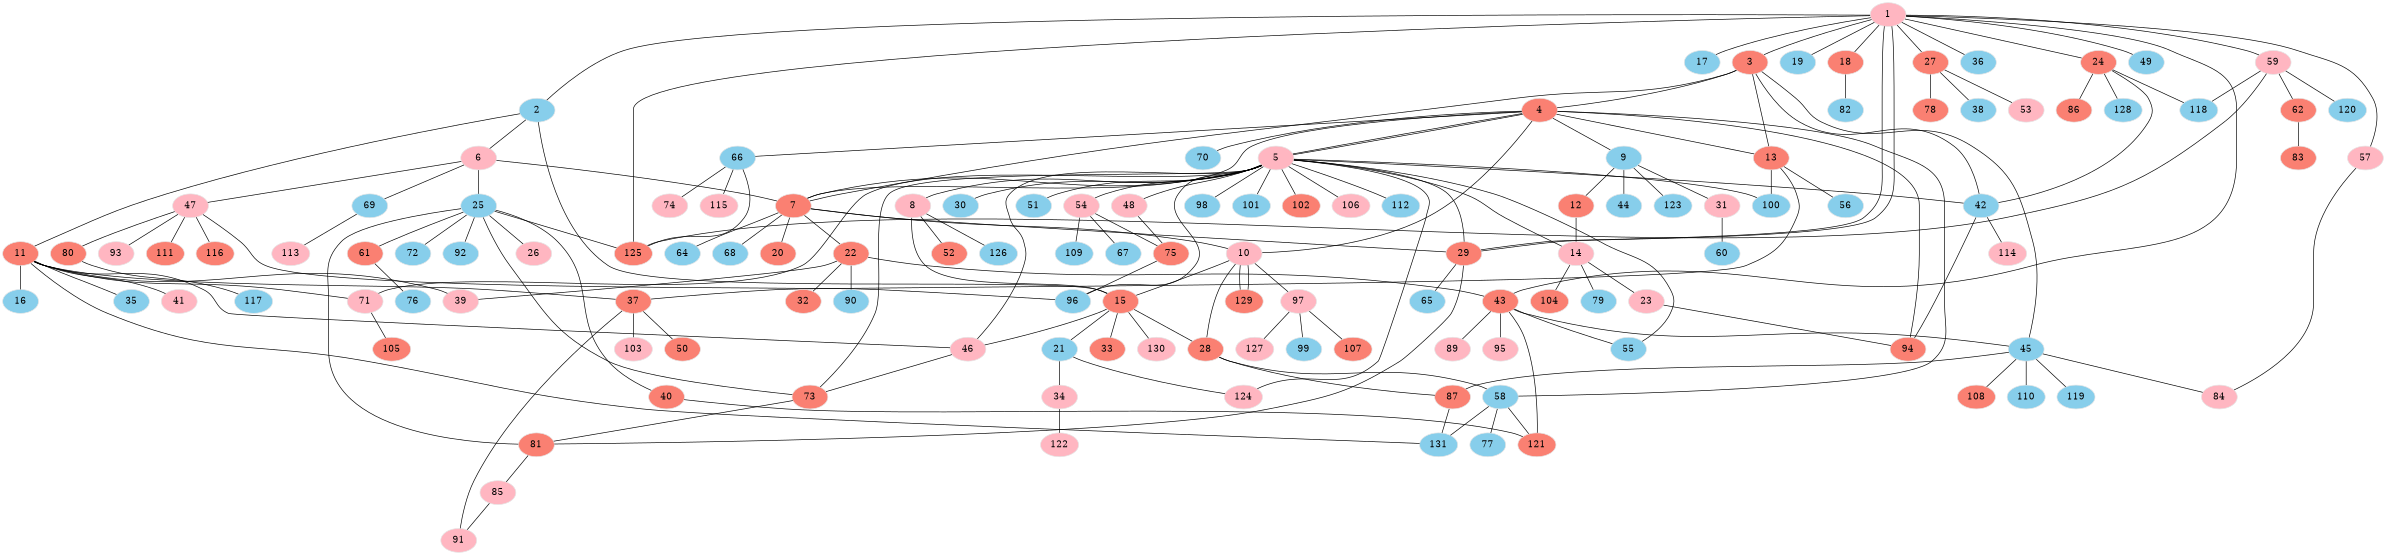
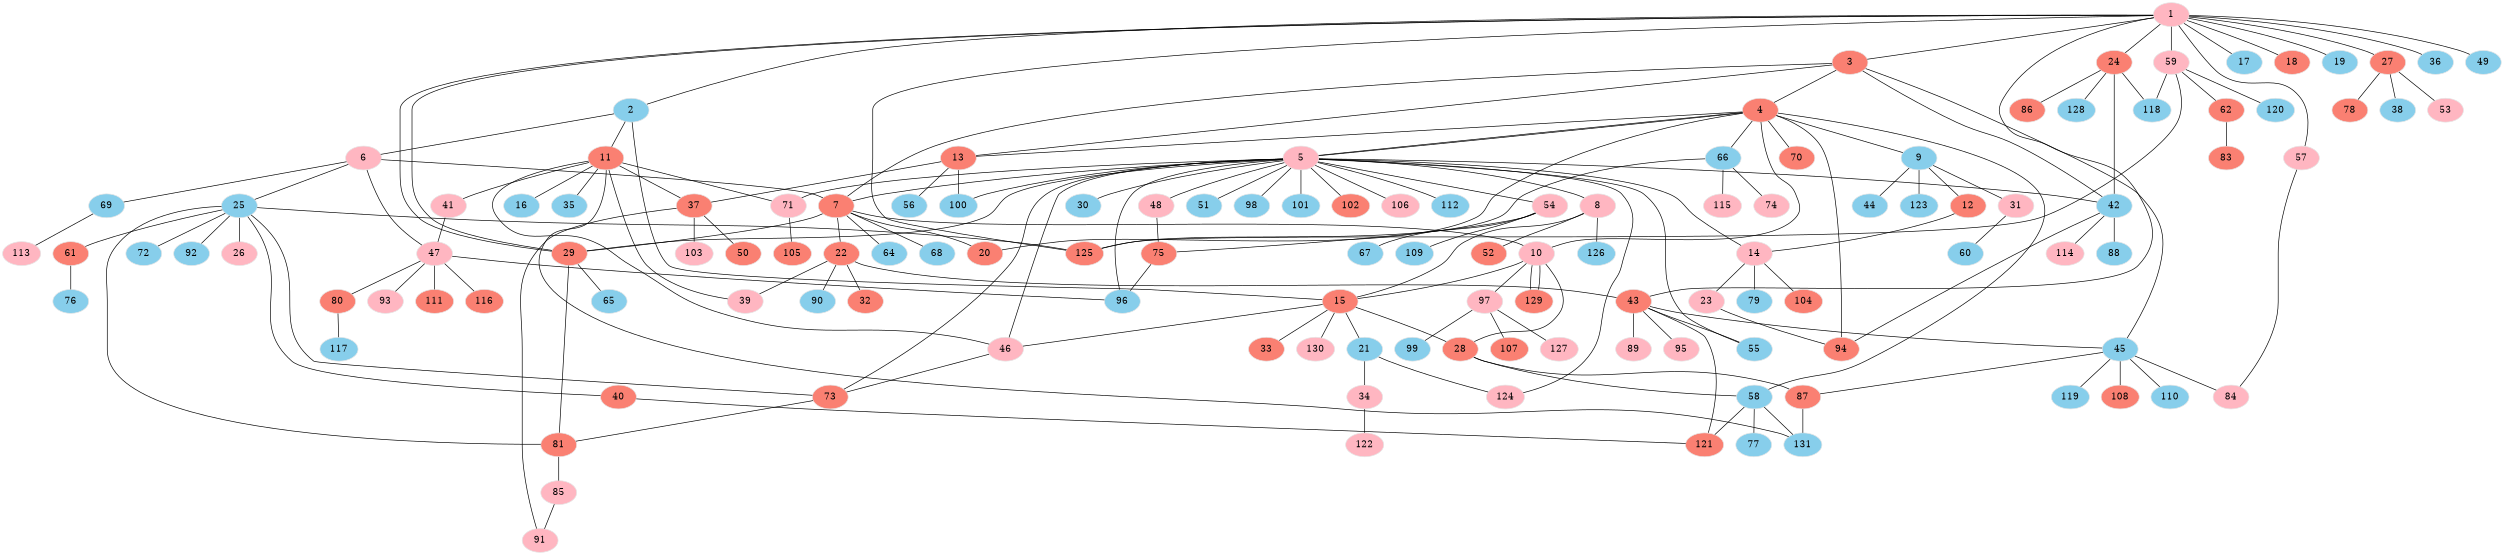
node "82": removed
node "70": fillcolor skyblue -> salmon
edge "4" -- "7": now "4" -- "20"
edge "41" -- "47": added
node "88": added
